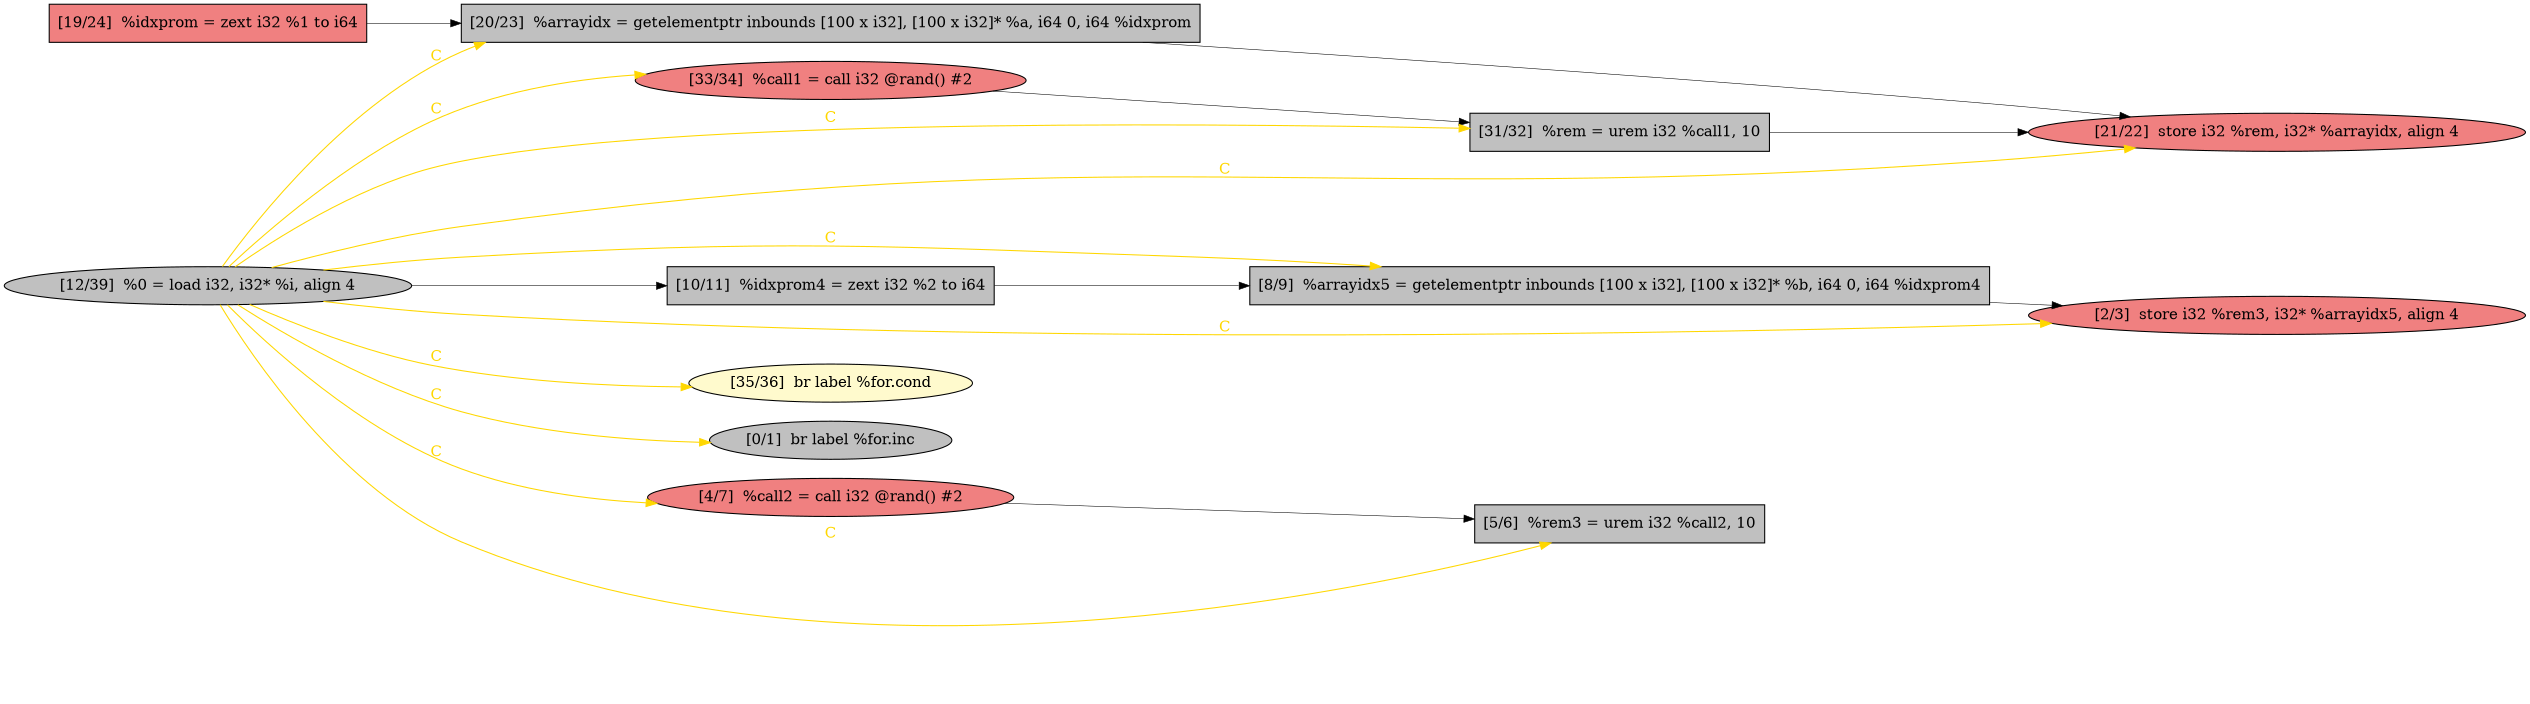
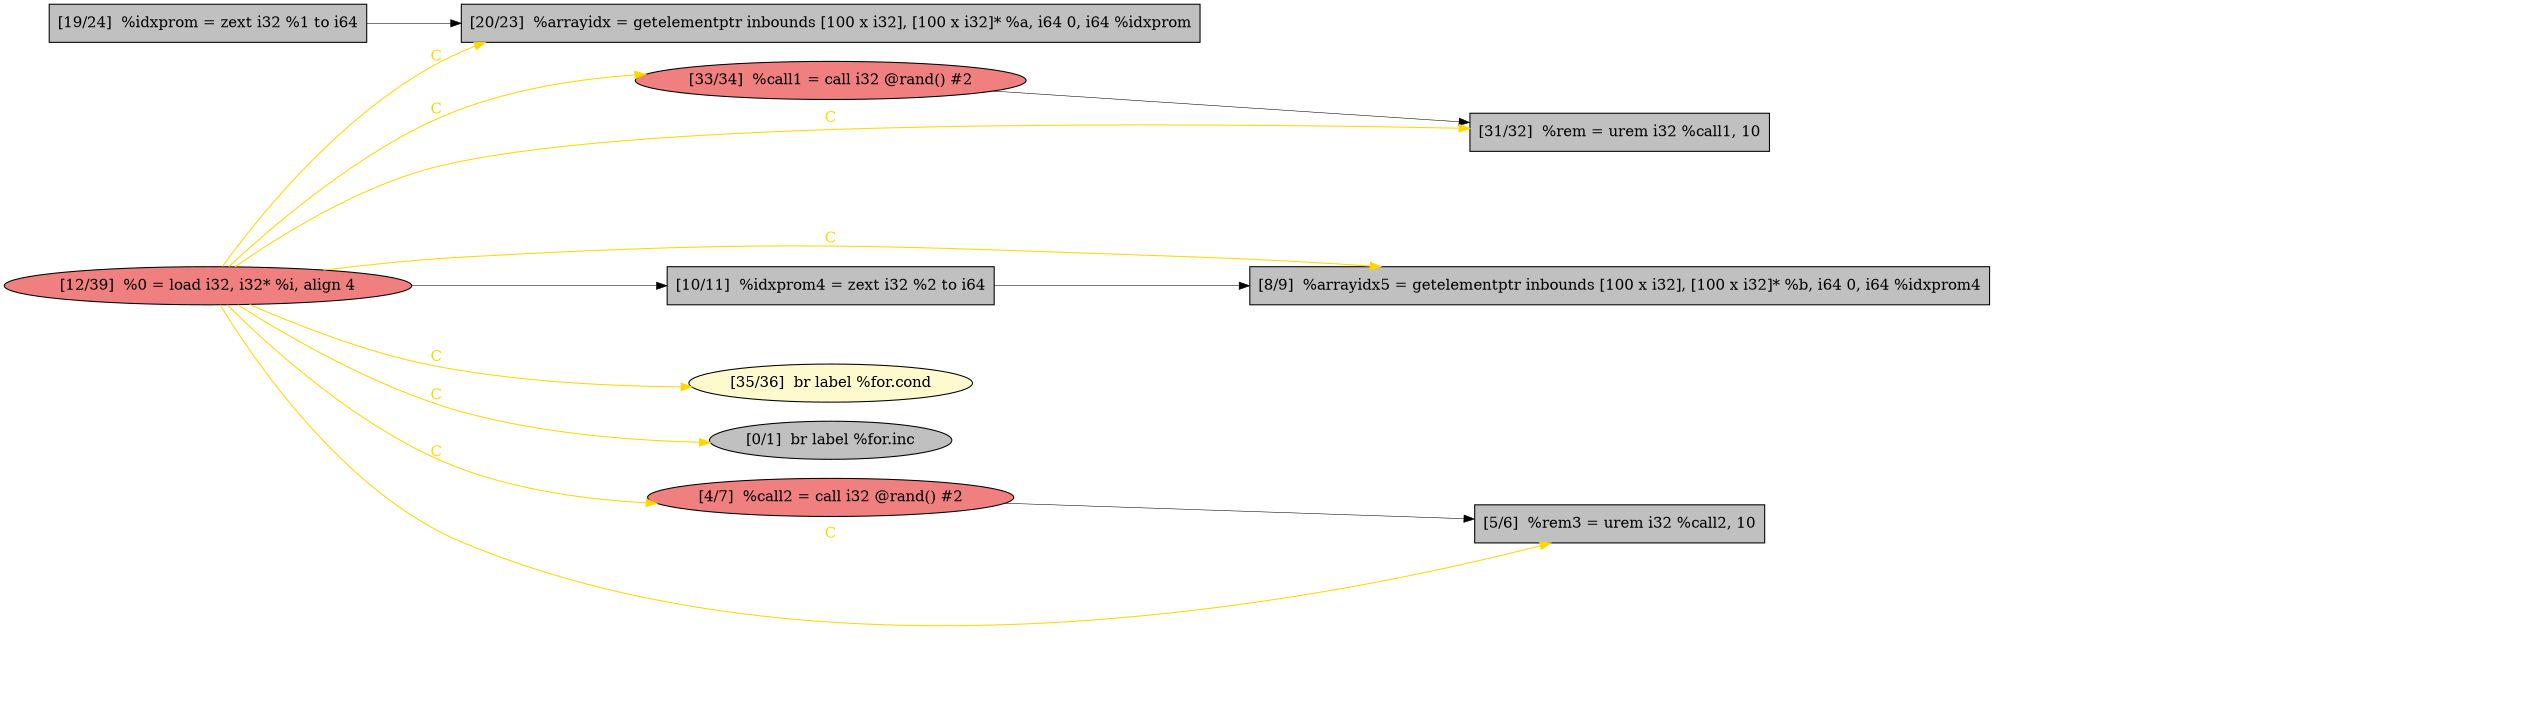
node "[19/24]  %idxprom = zext i32 %1 to i64": fillcolor lightcoral -> grey
node "[21/22]  store i32 %rem, i32* %arrayidx, align 4": removed
node "[12/39]  %0 = load i32, i32* %i, align 4": fillcolor grey -> lightcoral
node "[2/3]  store i32 %rem3, i32* %arrayidx5, align 4": removed
